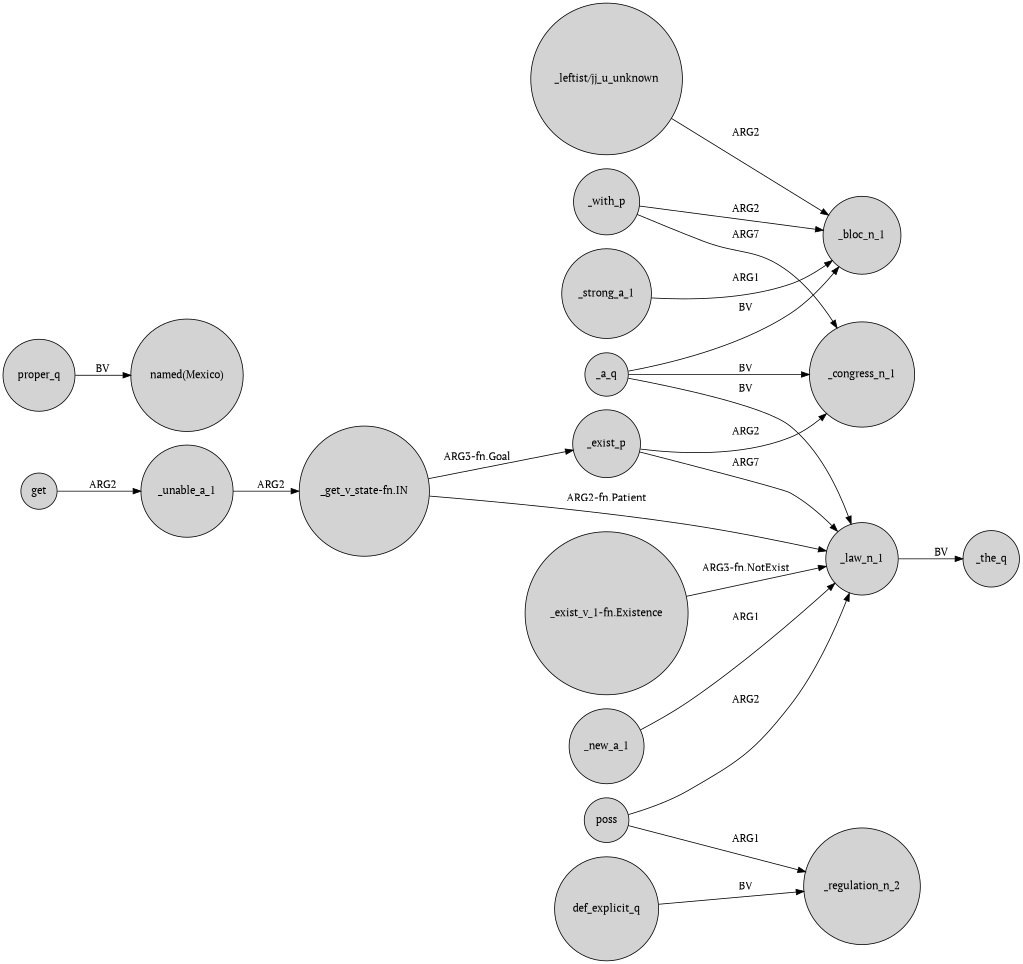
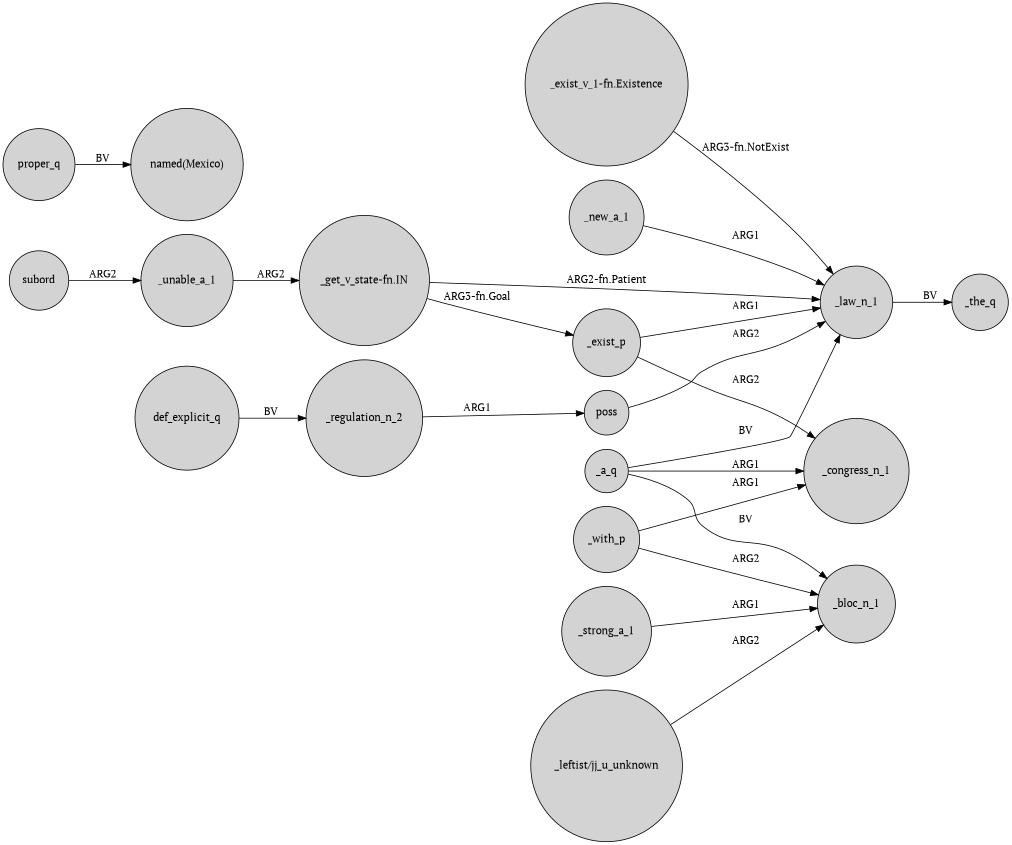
edge "_with_p" -> "_congress_n_1": label "ARG7" -> "ARG1"
edge "_a_q" -> "_congress_n_1": label "BV" -> "ARG1"
edge "_exist_p" -> "_law_n_1": label "ARG7" -> "ARG1"
node "get": label "get" -> "subord"
edge "poss" -> "_regulation_n_2": reversed
